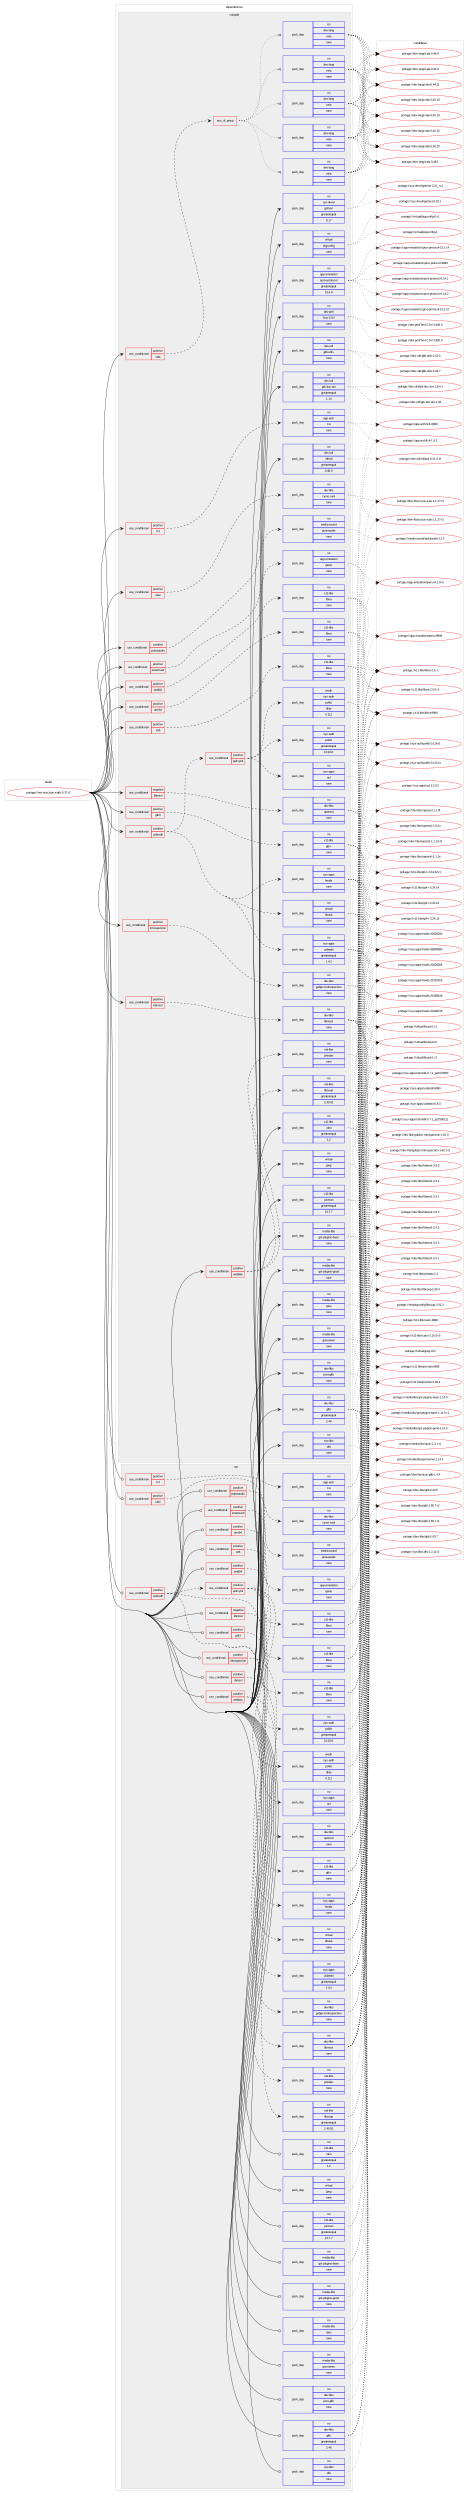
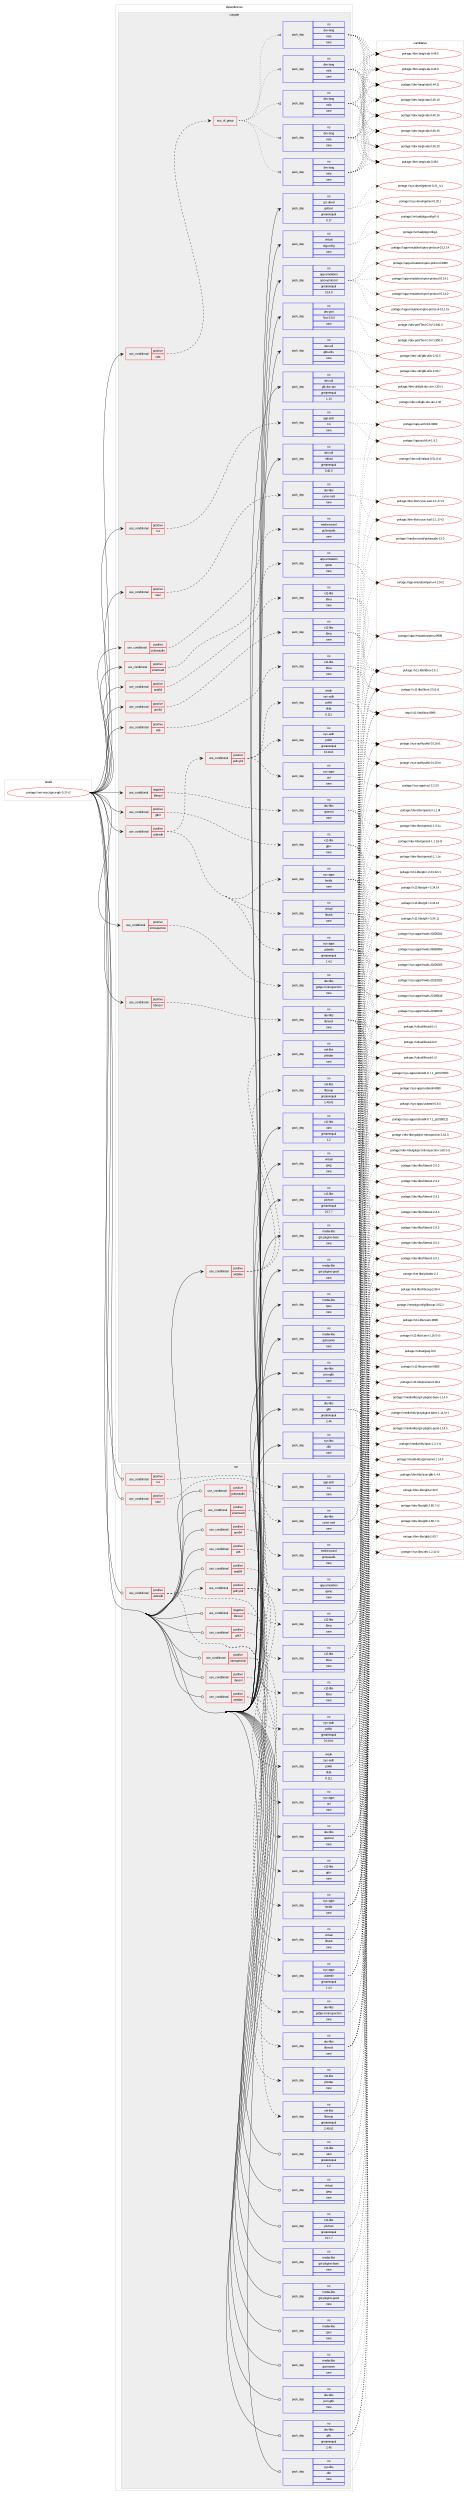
node "portage://x11-libs/libva-9999": label "portage://x11-libs/libva-9999" -> "dep://x11-libs/libva-9999"
